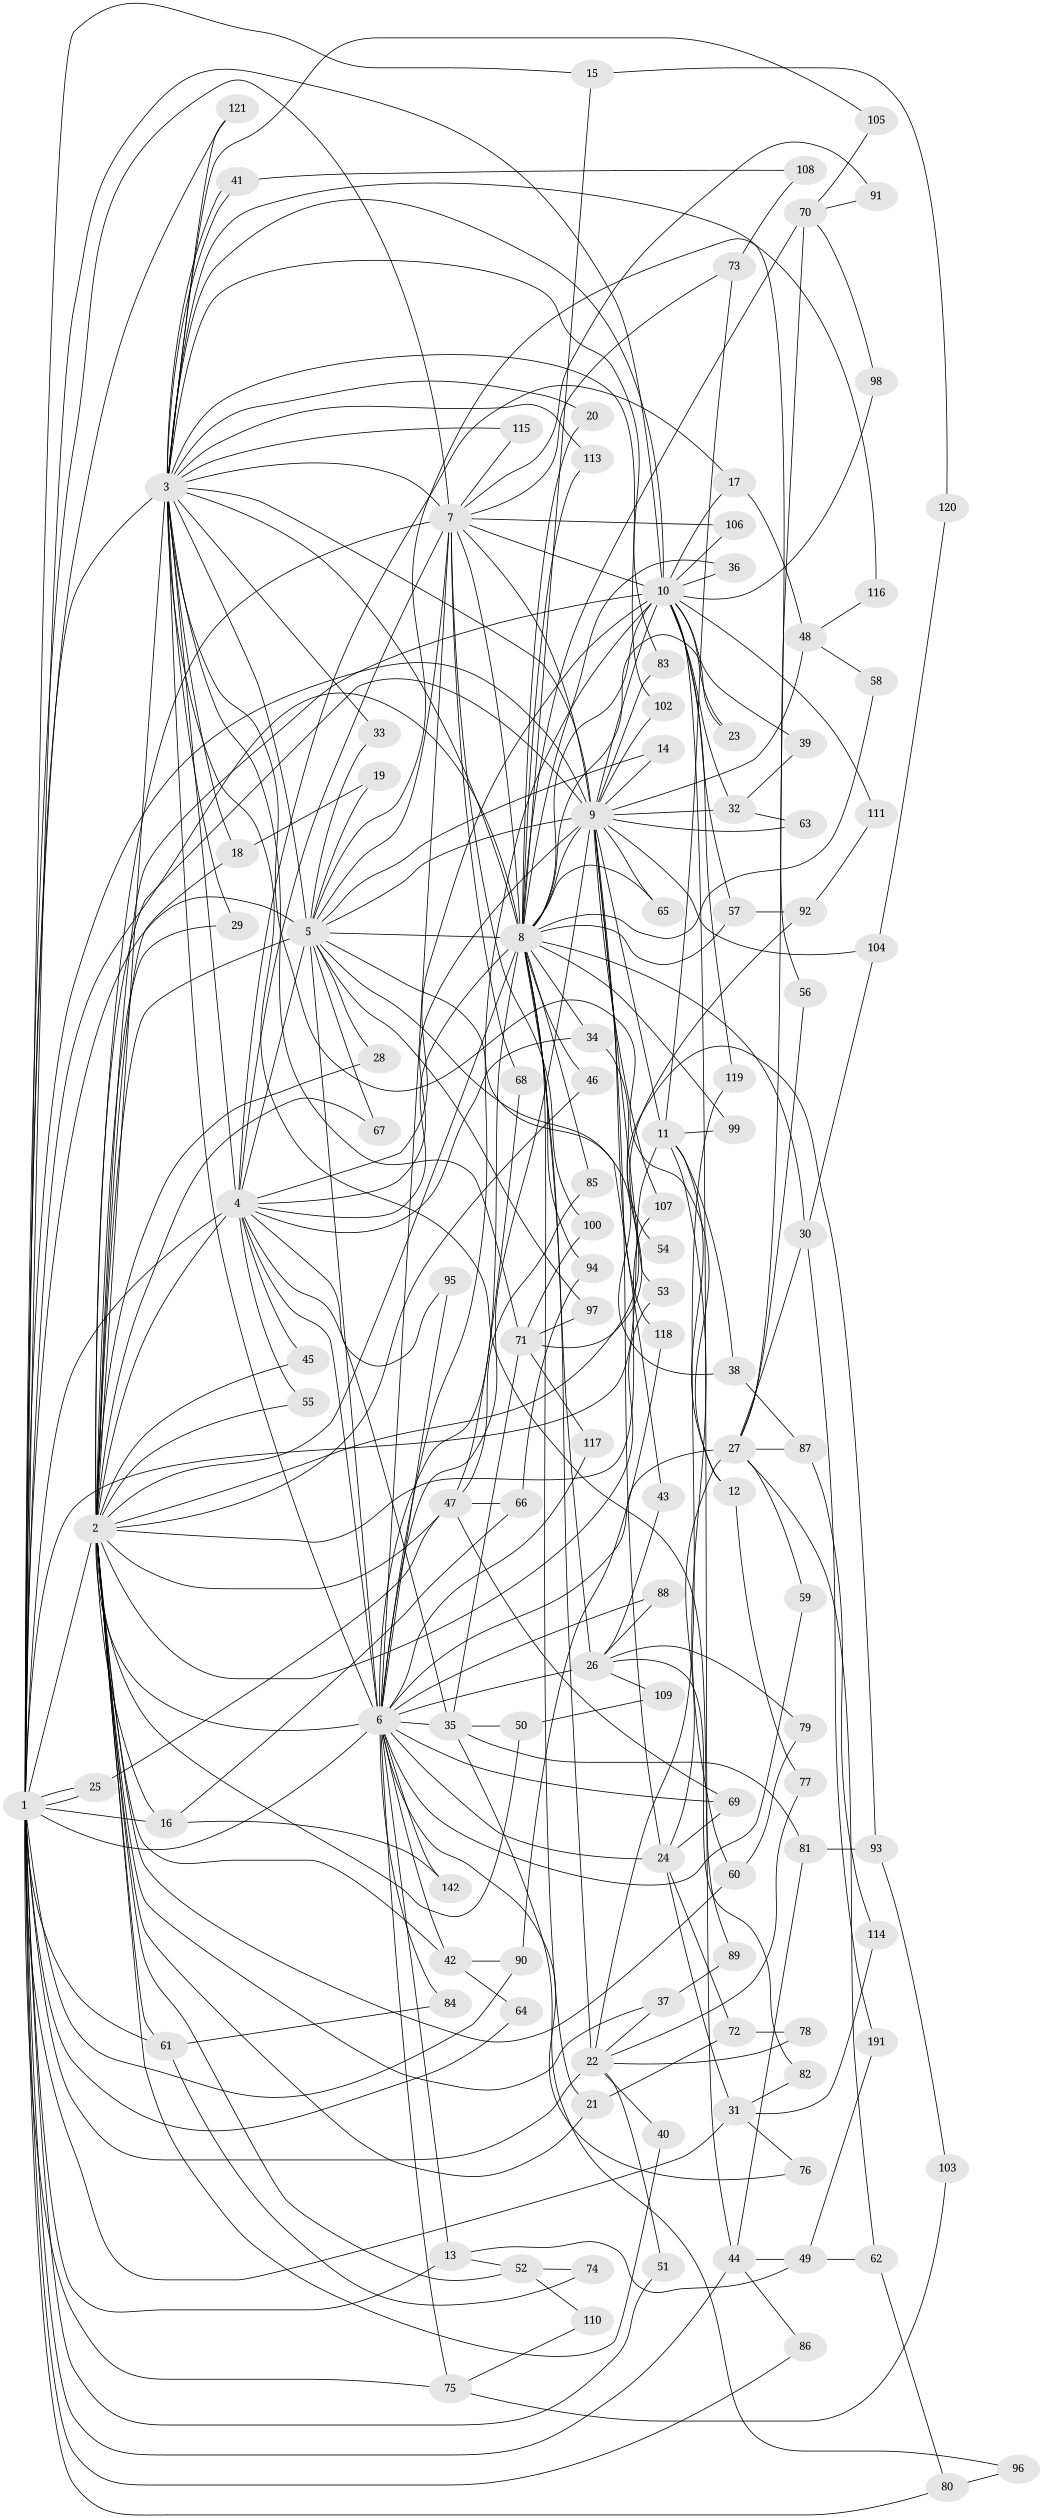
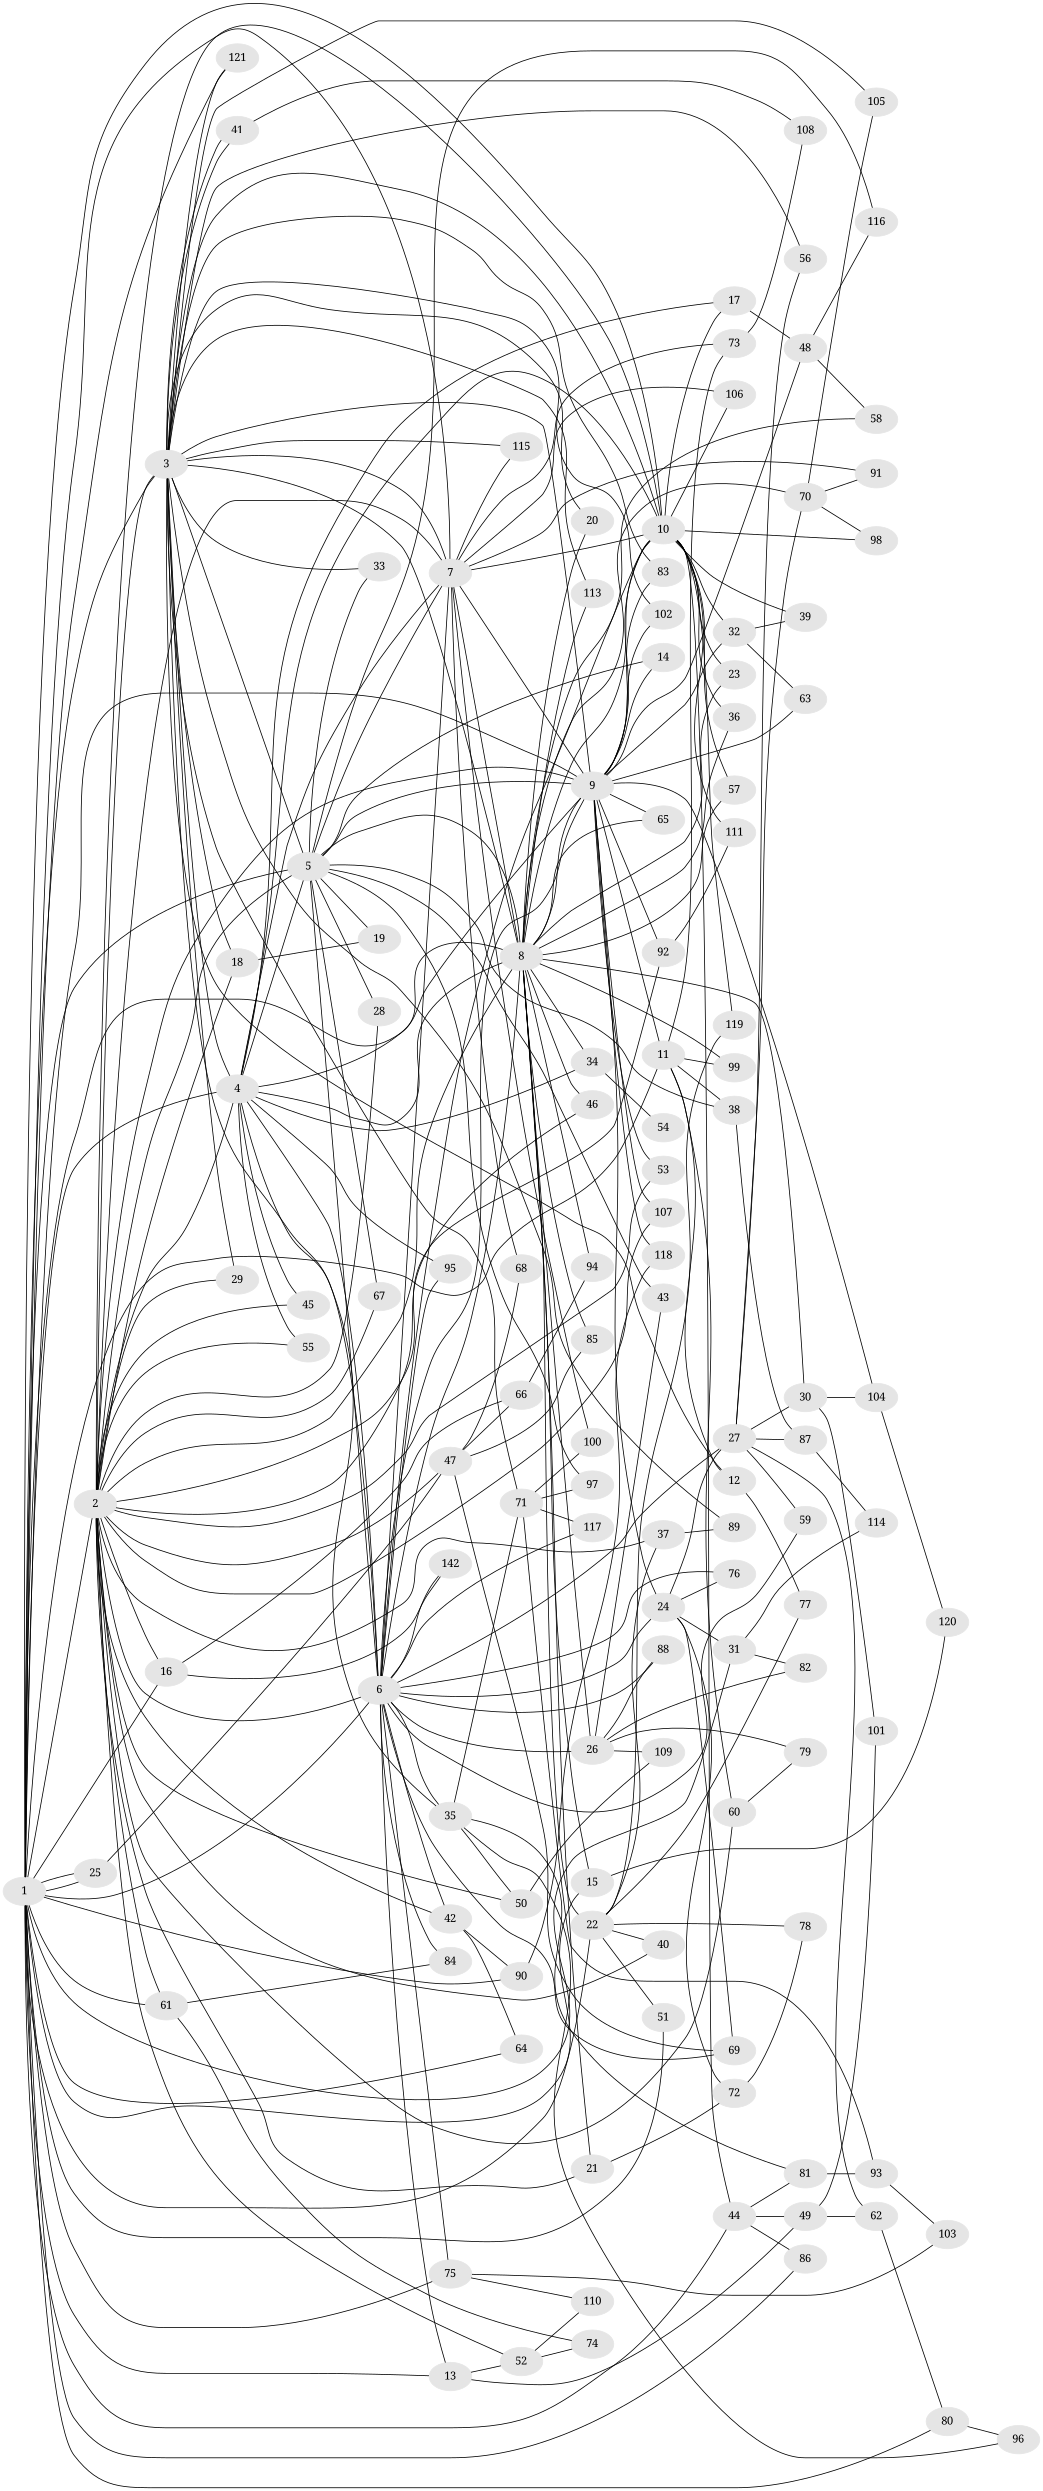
edge "57" -- "92": now "9" -- "92"
node "191": label "191" -> "101"
edge "31" -- "76": now "24" -- "76"
